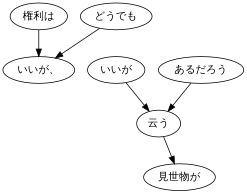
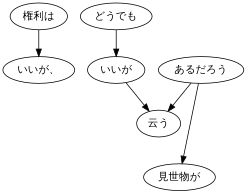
edge "どうでも" -> "いいが、": now "どうでも" -> "いいが"
edge "云う" -> "見世物が": now "あるだろう" -> "見世物が"
